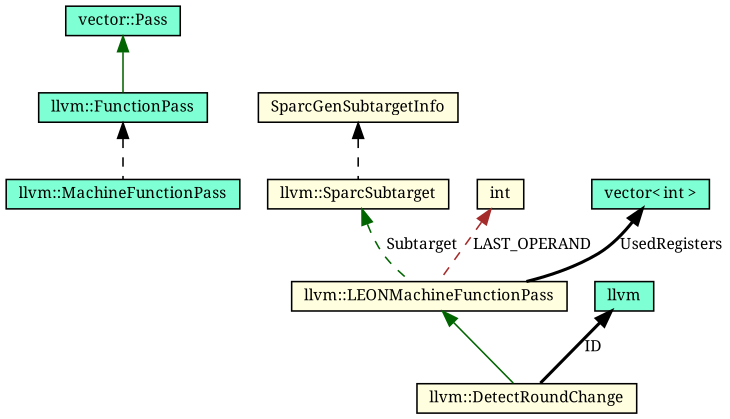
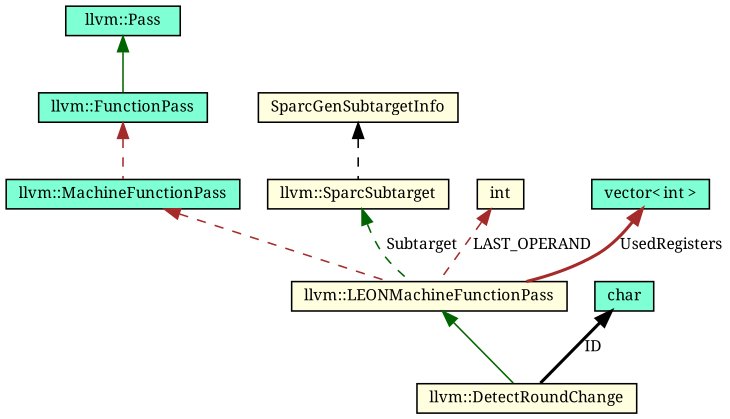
node "vector::Pass": label "vector::Pass" -> "llvm::Pass"
edge "llvm::MachineFunctionPass" -> "llvm::FunctionPass": color black -> brown
edge "llvm::LEONMachineFunctionPass" -> "llvm::MachineFunctionPass": added
edge "llvm::LEONMachineFunctionPass" -> "vector< int >": color black -> brown
node "llvm": label "llvm" -> "char"
